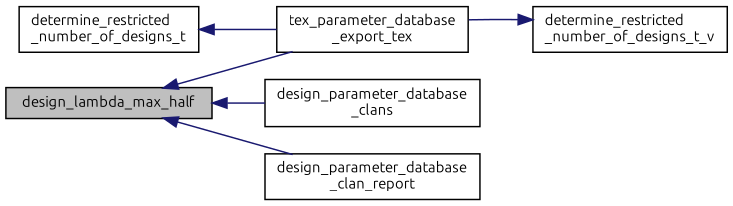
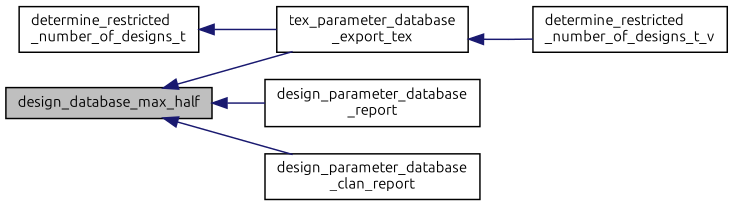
edge "tex_parameter_database _export_tex" -> "determine_restricted _number_of_designs_t_v": reversed
node "design_lambda_max_half": label "design_lambda_max_half" -> "design_database_max_half"
node "design_parameter_database _clans": label "design_parameter_database _clans" -> "design_parameter_database _report"
